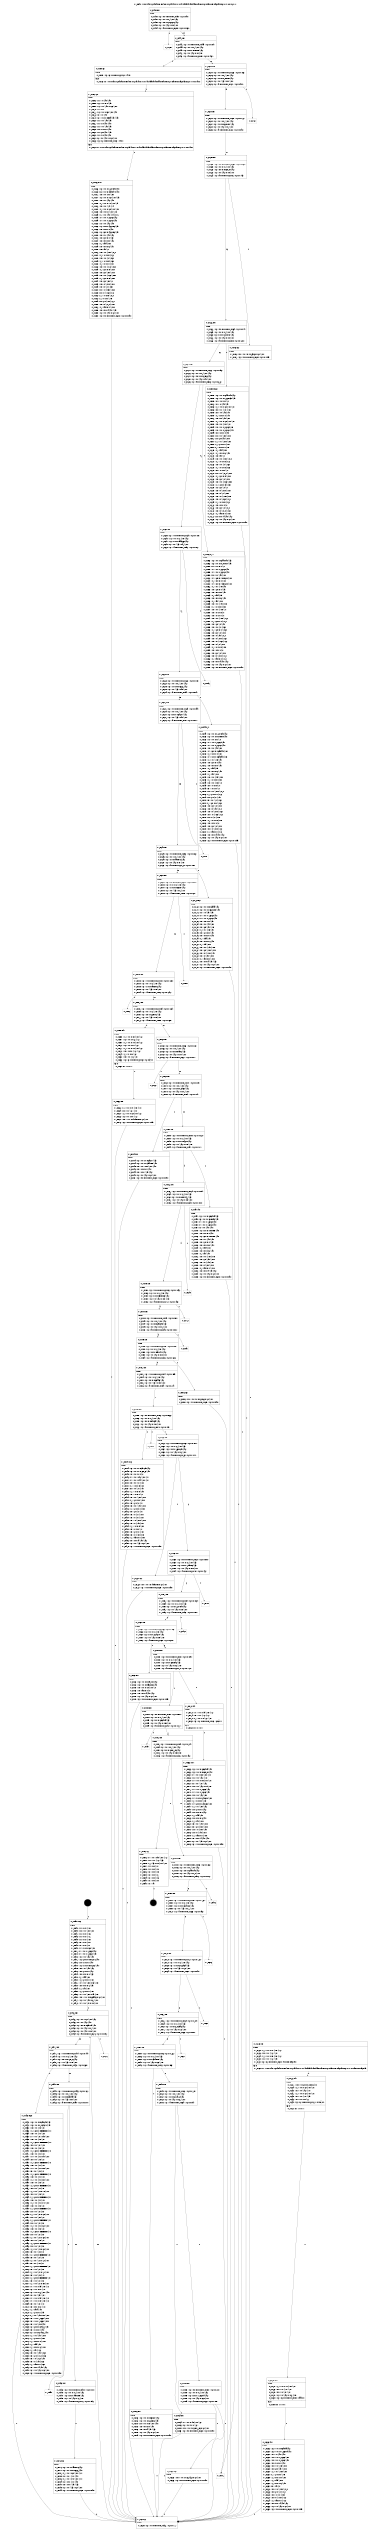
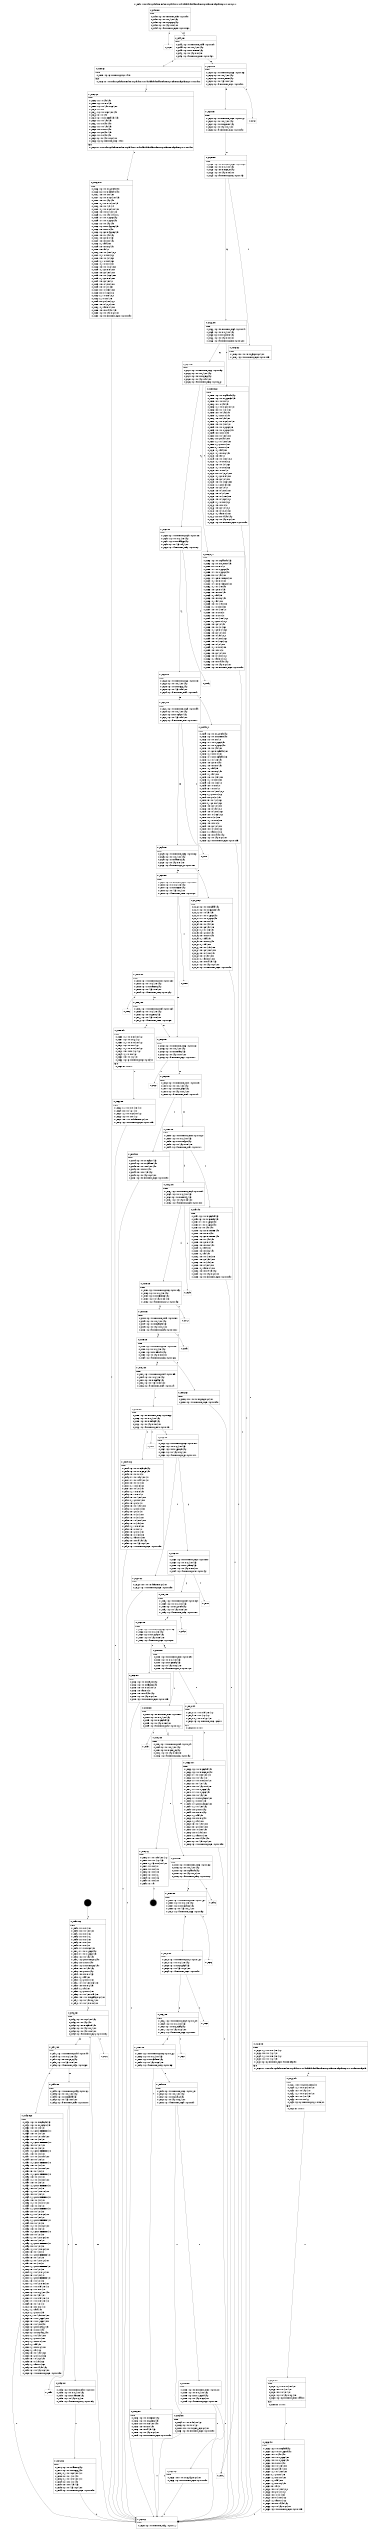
edge "0x401afc [28]" -> "0x401b18 [28]": now "0x401afc [28]" -> "0x401b50 [28]"
